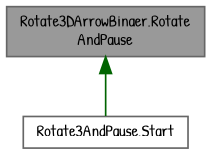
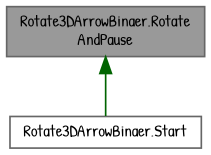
node "Rotate3AndPause.Start": label "Rotate3AndPause.Start" -> "Rotate3DArrowBinaer.Start"
